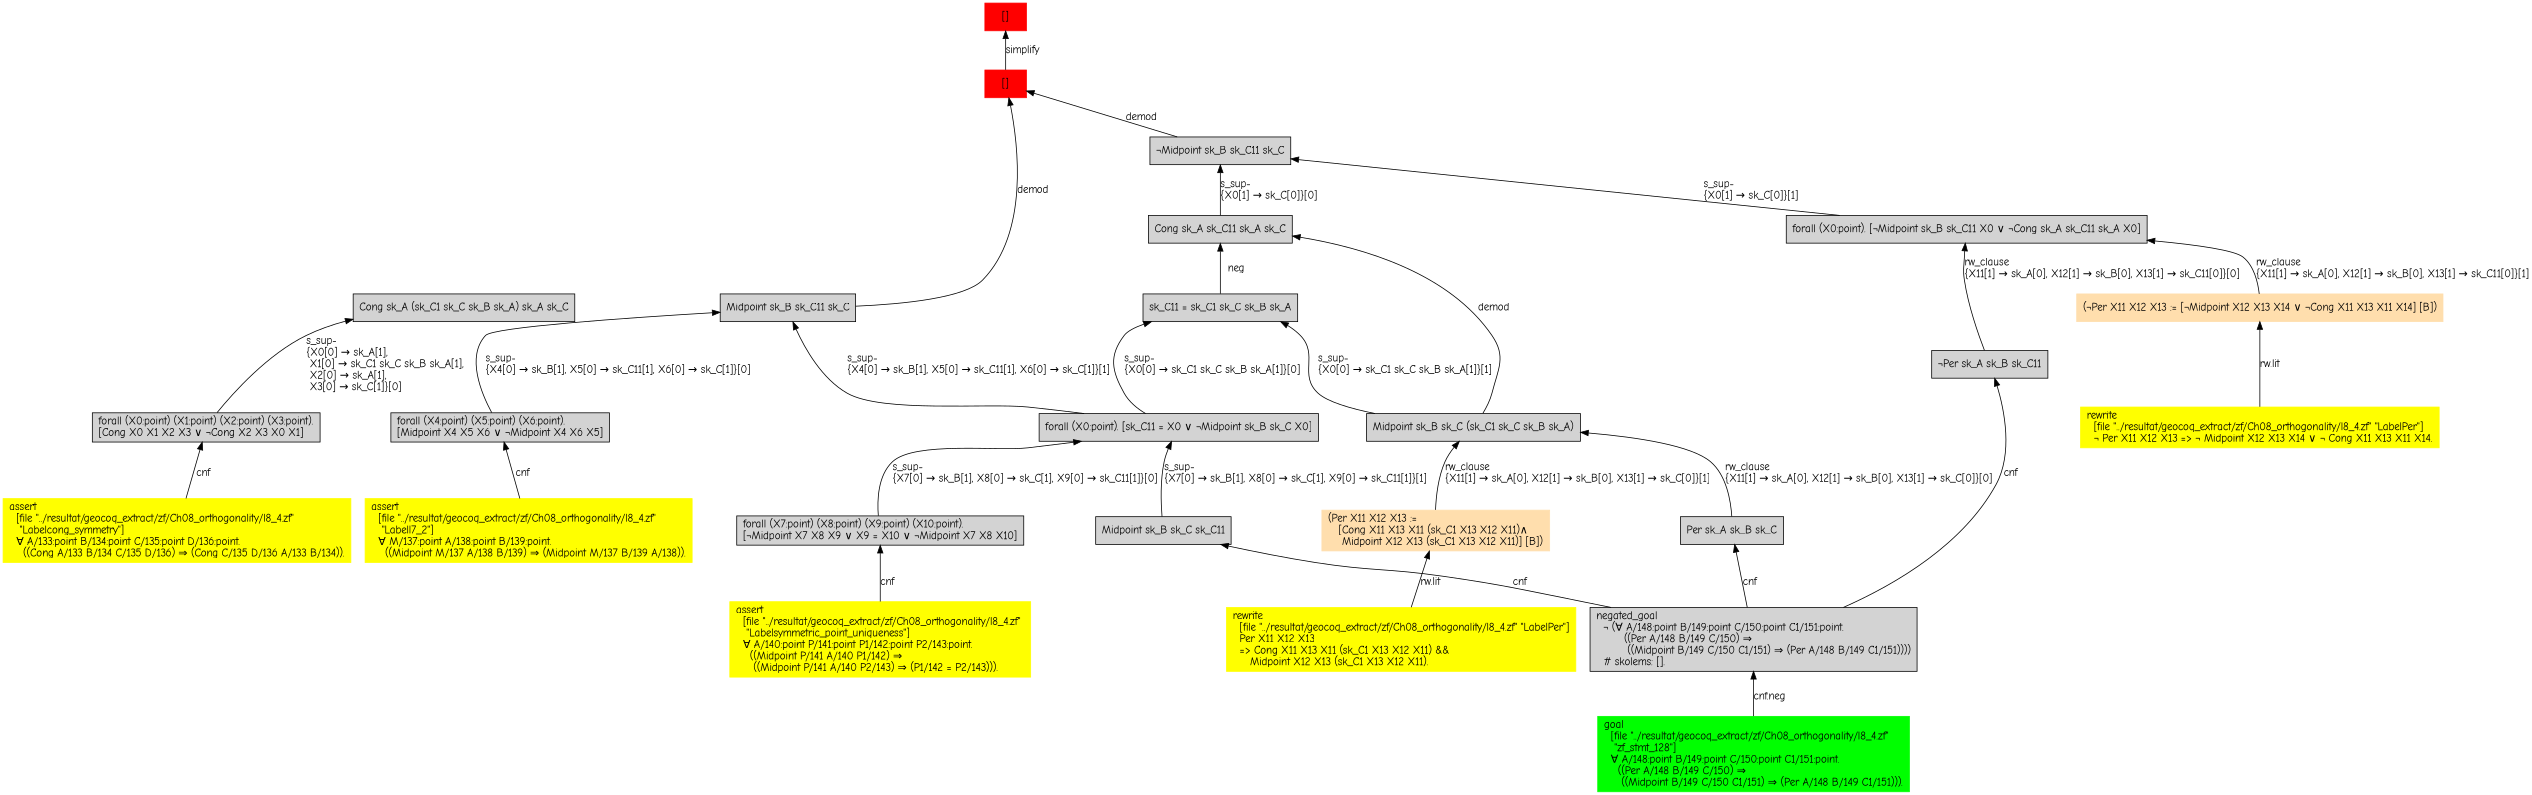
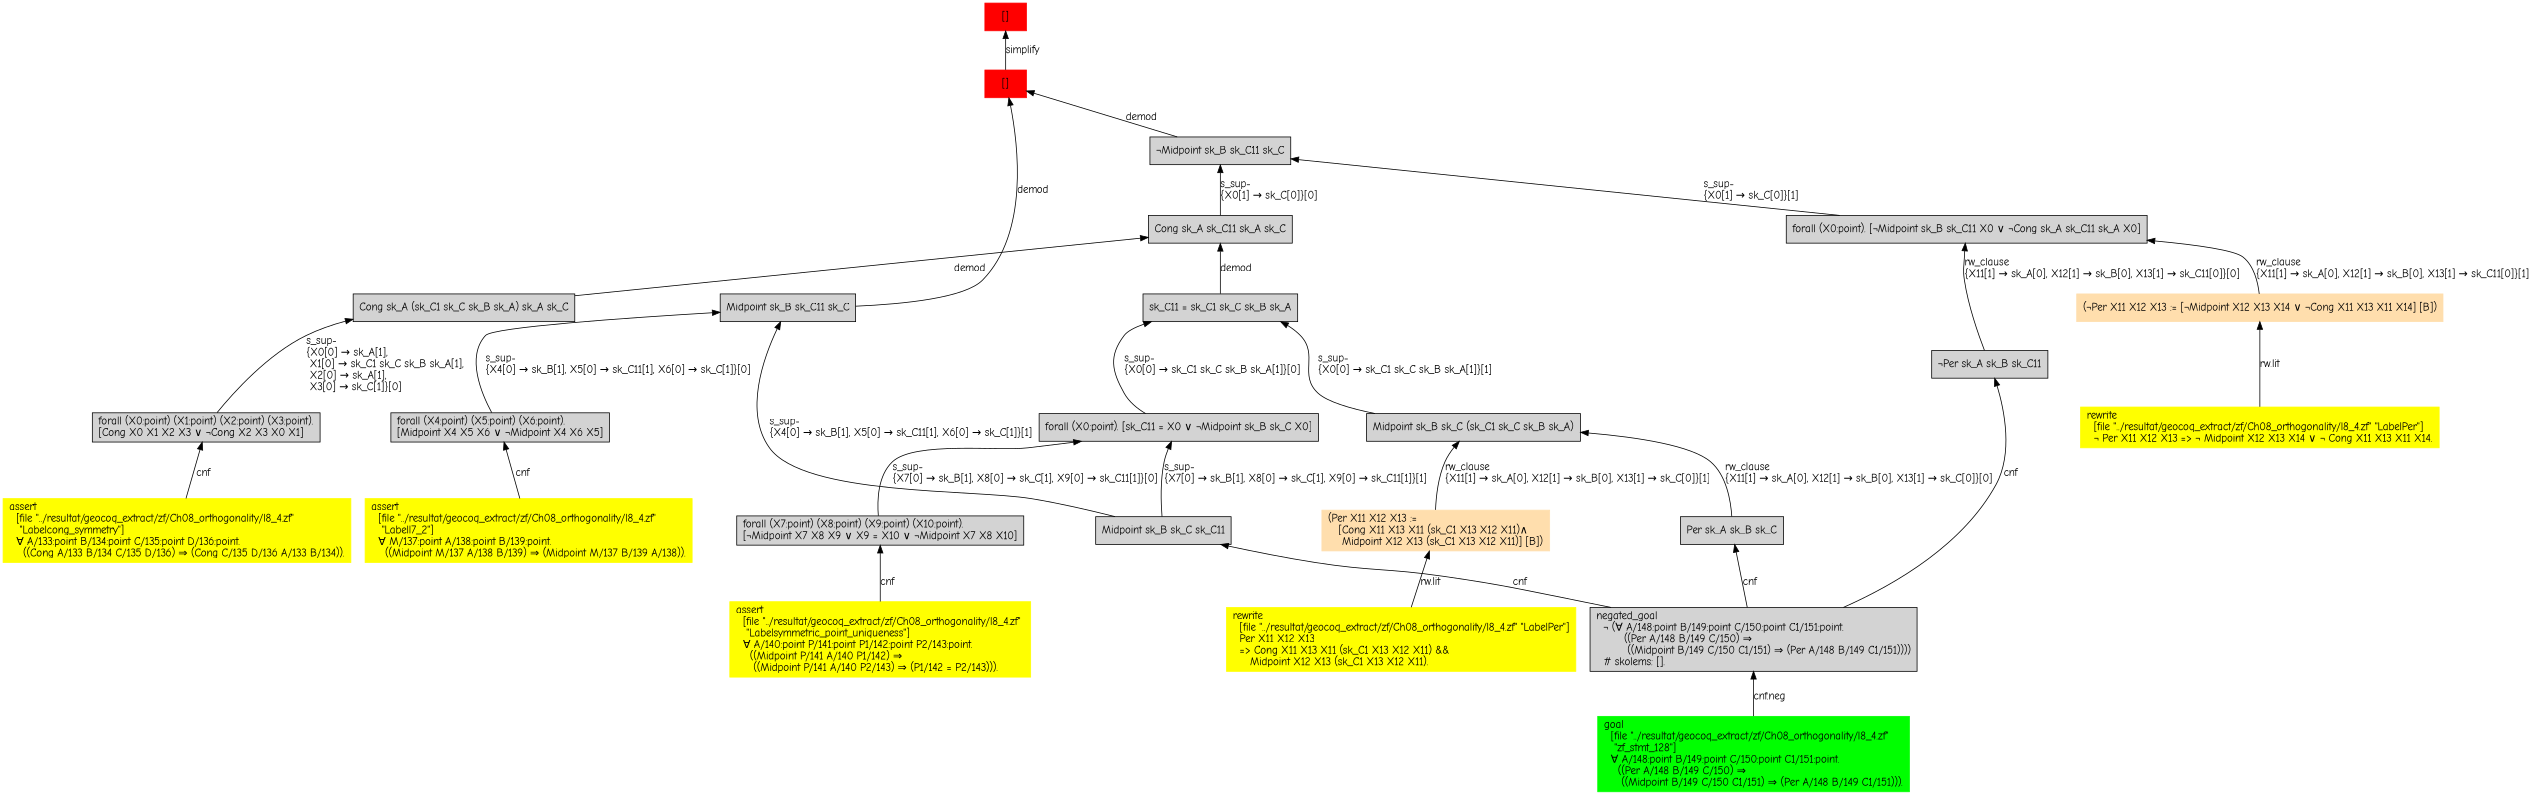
edge "sk_C11 = sk_C1 sk_C sk_B sk_A" -> "Cong sk_A sk_C11 sk_A sk_C": label "neg" -> "demod"
edge "Midpoint sk_B sk_C (sk_C1 sk_C sk_B sk_A)" -> "Cong sk_A sk_C11 sk_A sk_C": now "Cong sk_A (sk_C1 sk_C sk_B sk_A) sk_A sk_C" -> "Cong sk_A sk_C11 sk_A sk_C"
edge "forall (X0:point). [sk_C11 = X0 ∨ ¬Midpoint sk_B sk_C X0]" -> "Midpoint sk_B sk_C11 sk_C": now "Midpoint sk_B sk_C sk_C11" -> "Midpoint sk_B sk_C11 sk_C"
